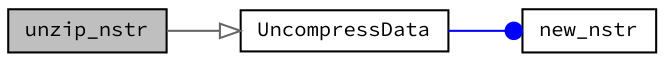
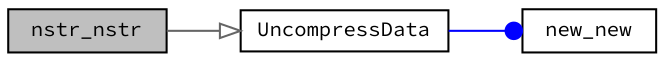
node "unzip_nstr": label "unzip_nstr" -> "nstr_nstr"
node "new_nstr": label "new_nstr" -> "new_new"
